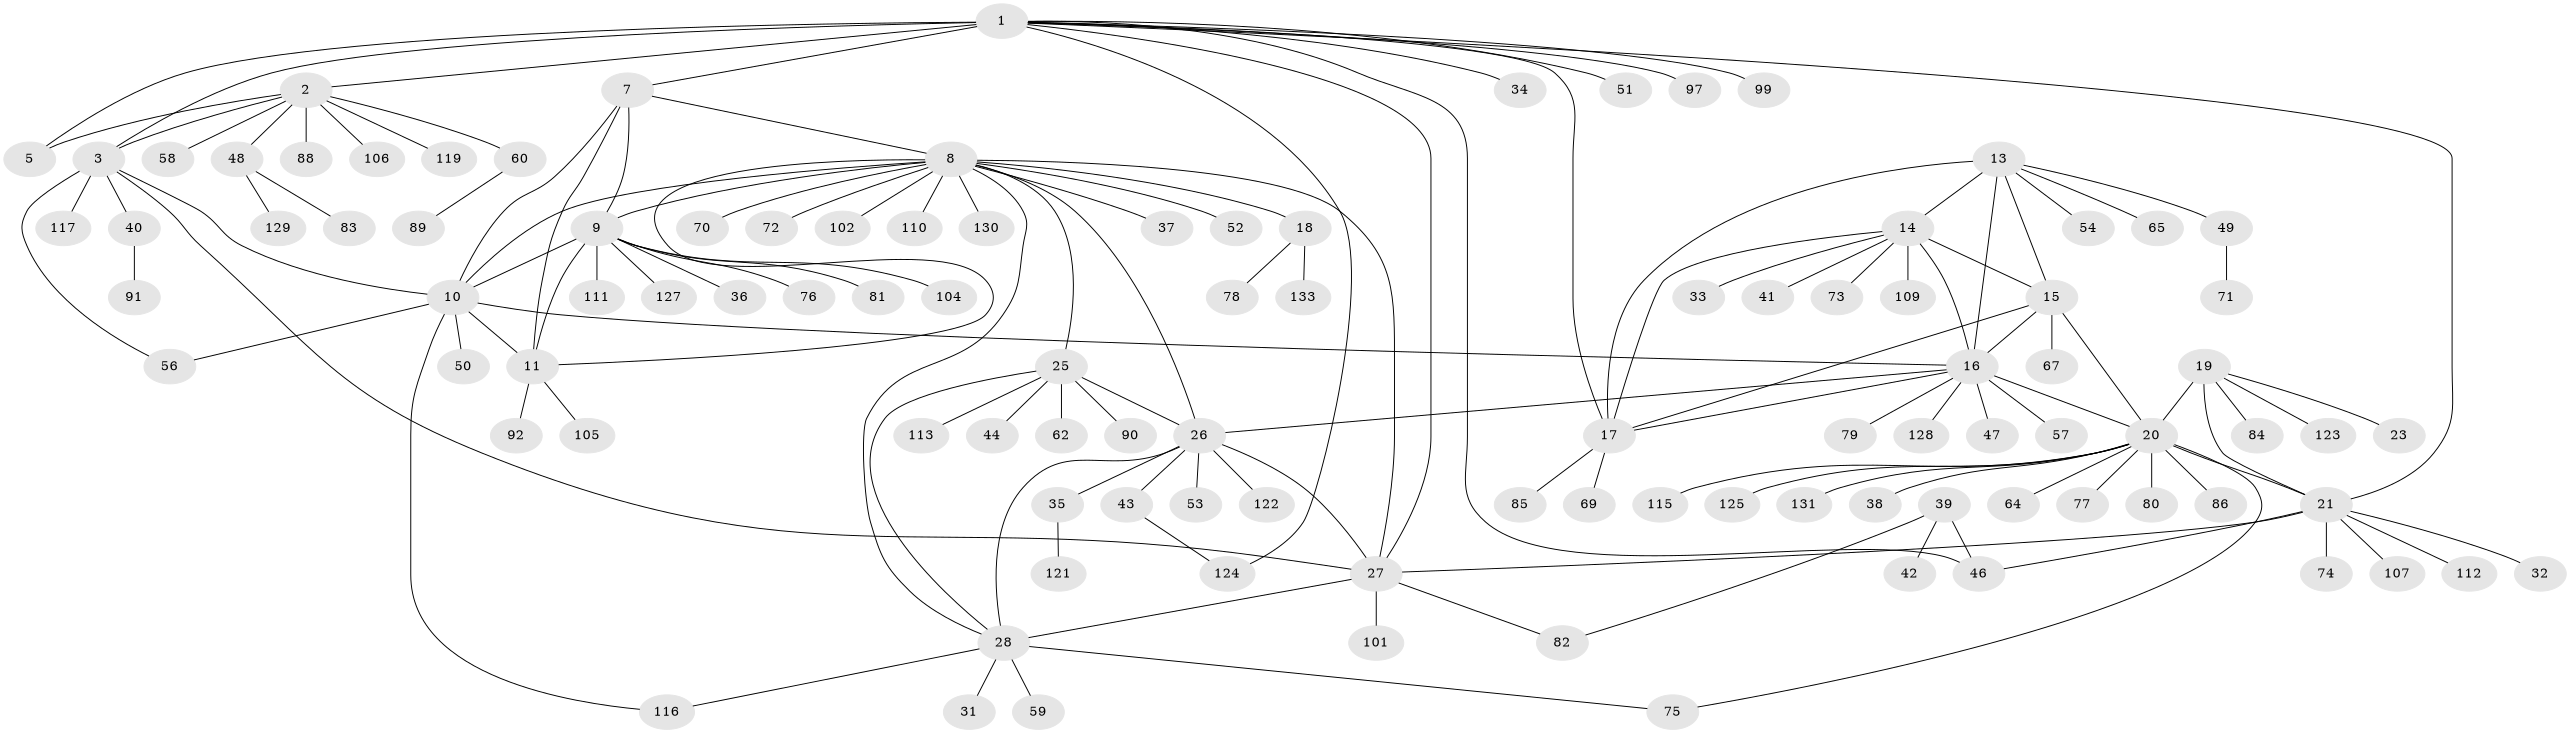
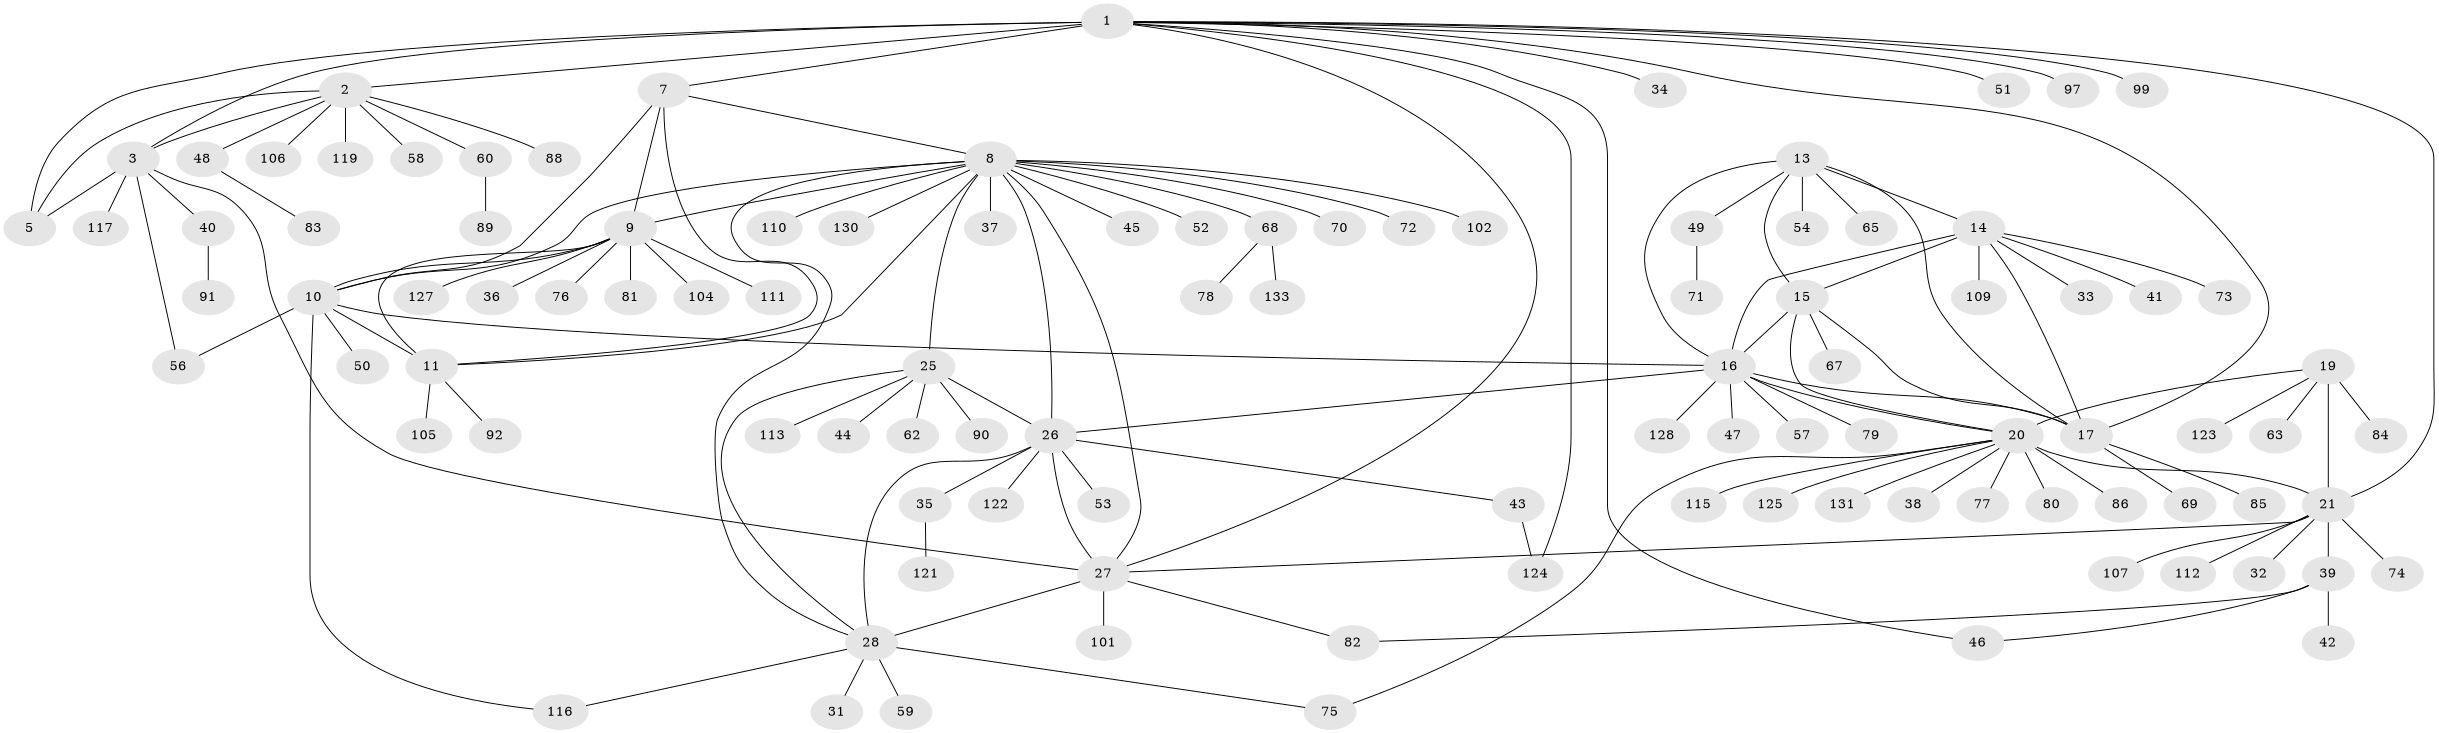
node "129": removed
node "45": added
node "18": label "18" -> "68"
edge "3" -- "10": now "3" -- "5"
node "23": label "23" -> "63"
node "64": removed
edge "21" -- "46": now "21" -- "39"
